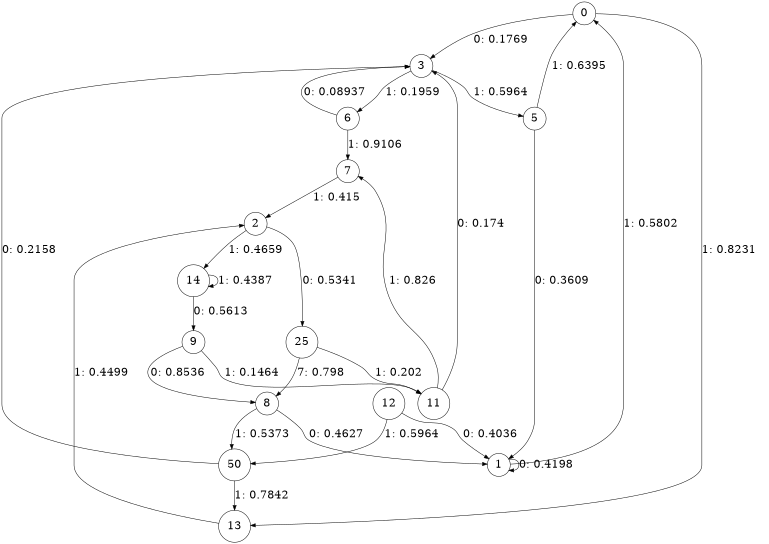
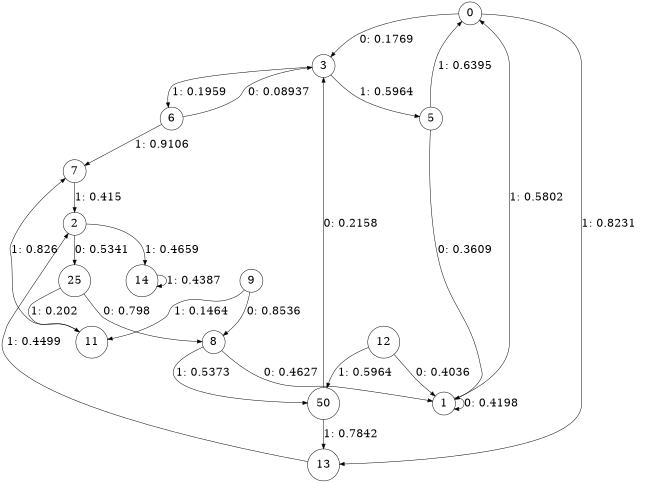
edge "11" -> "3": removed, label "0: 0.174"
edge "14" -> "9": removed, label "0: 0.5613"
edge "25" -> "8": label "7: 0.798    " -> "0: 0.798    "
